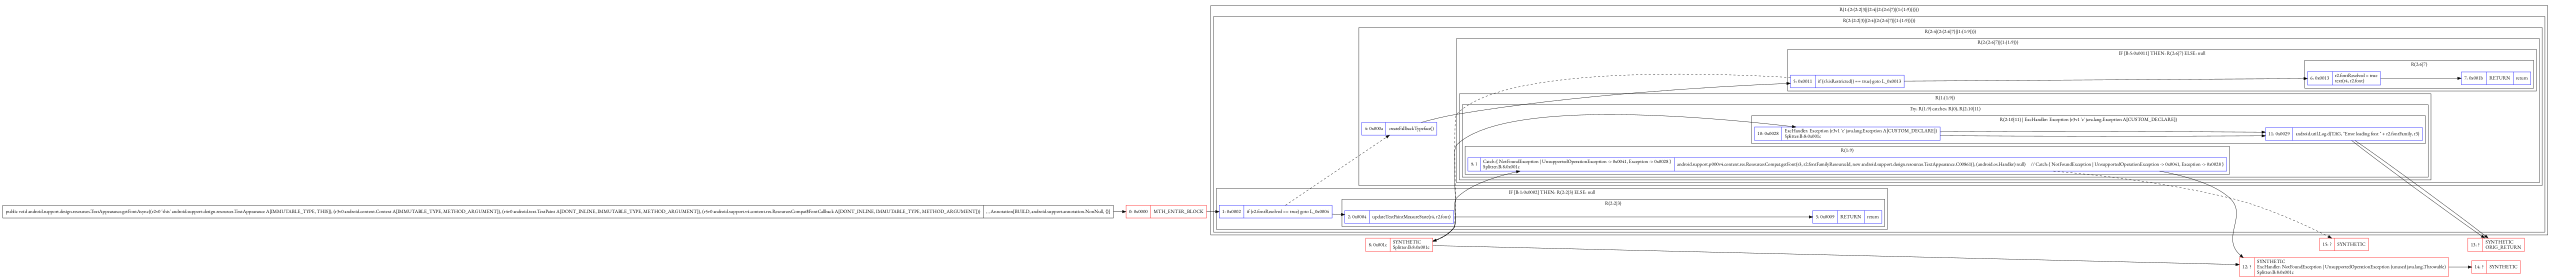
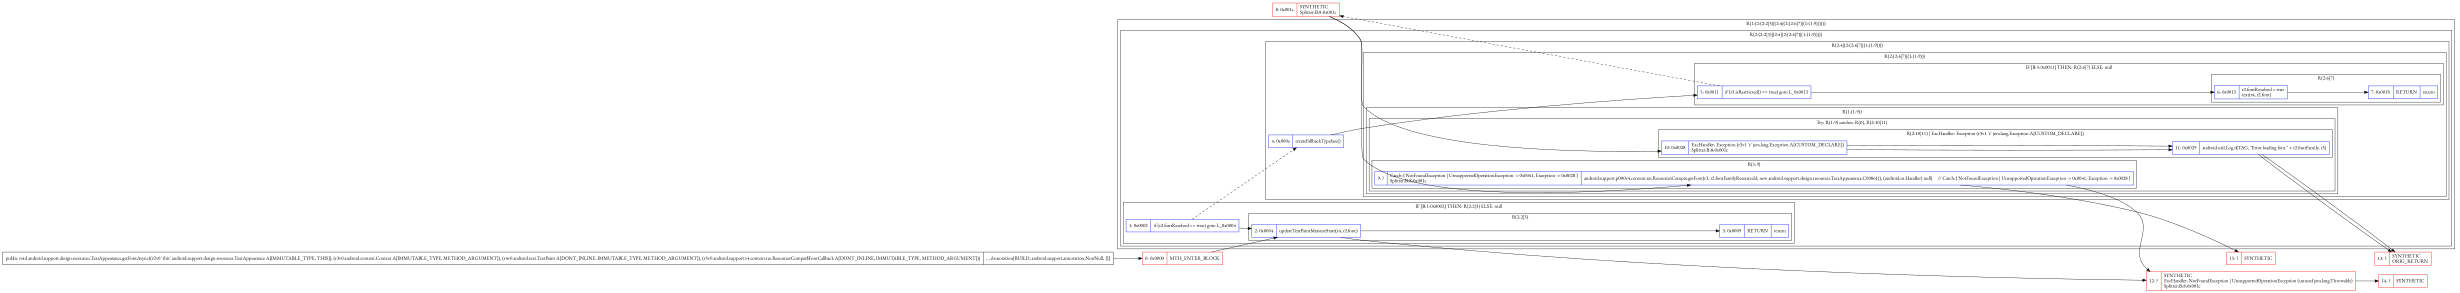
edge "9: ?" -> "15: ?": style dashed -> solid
edge "0: 0x0000" -> "1: 0x0002": now "0: 0x0000" -> "2: 0x0004"
edge "8: 0x001c" -> "12: ?": now "2: 0x0004" -> "12: ?"
